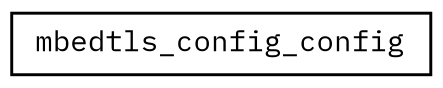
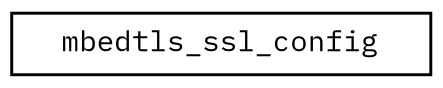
node "mbedtls_config_config": label "mbedtls_config_config" -> "mbedtls_ssl_config"
